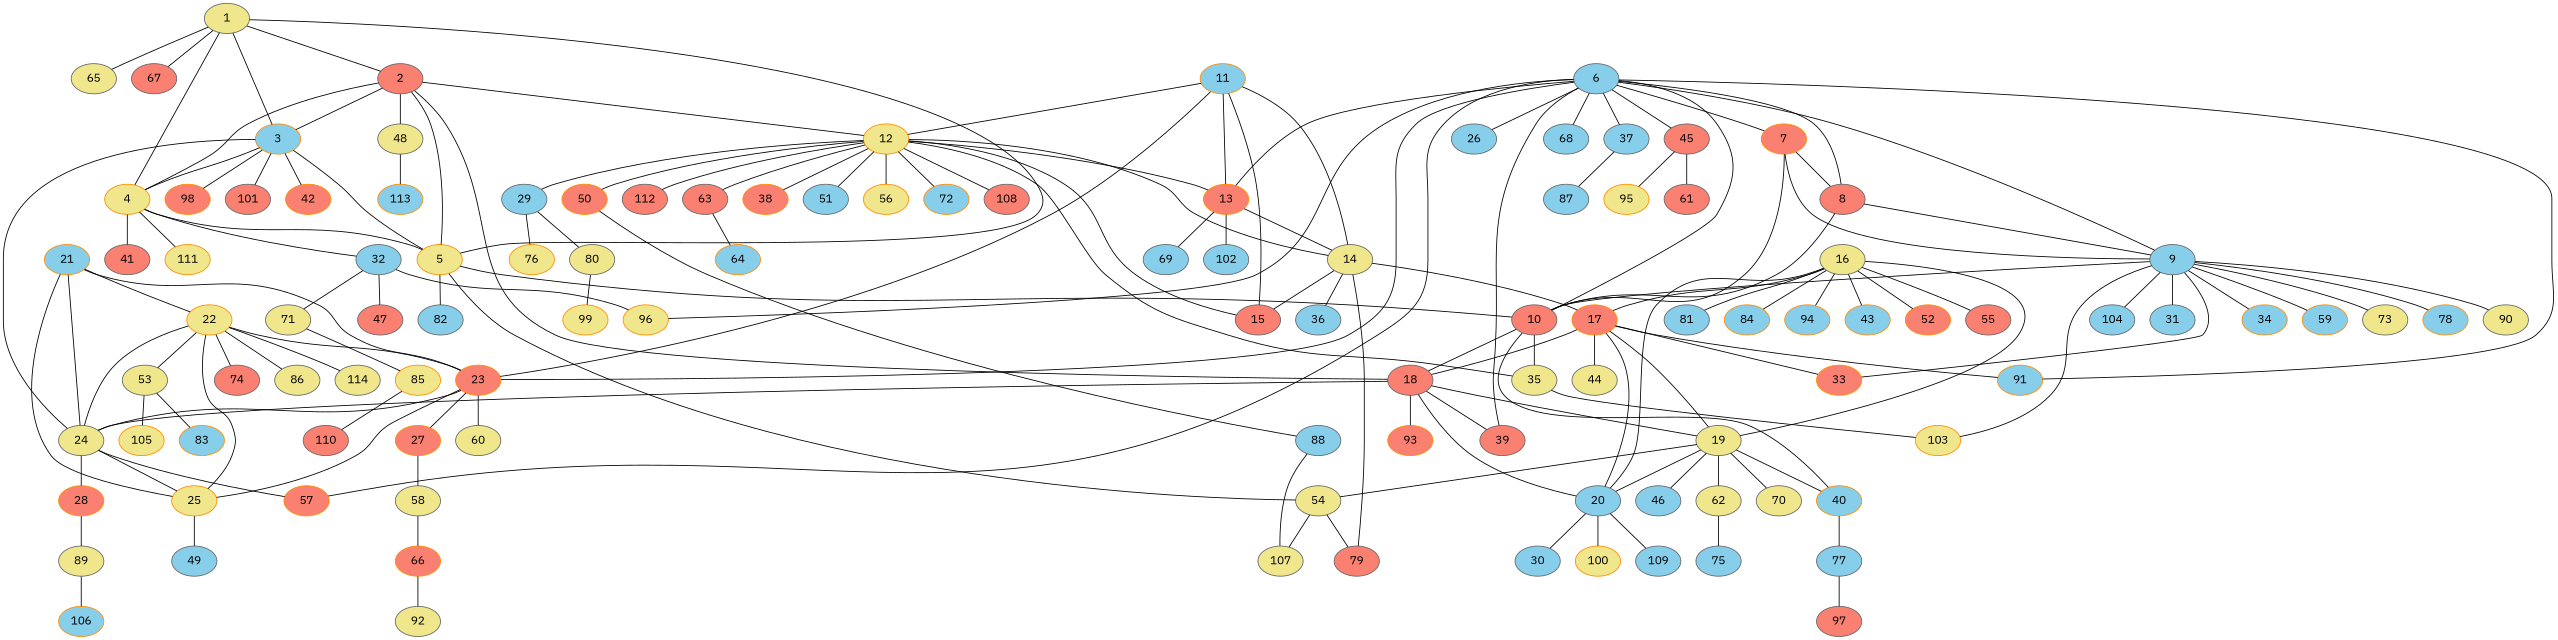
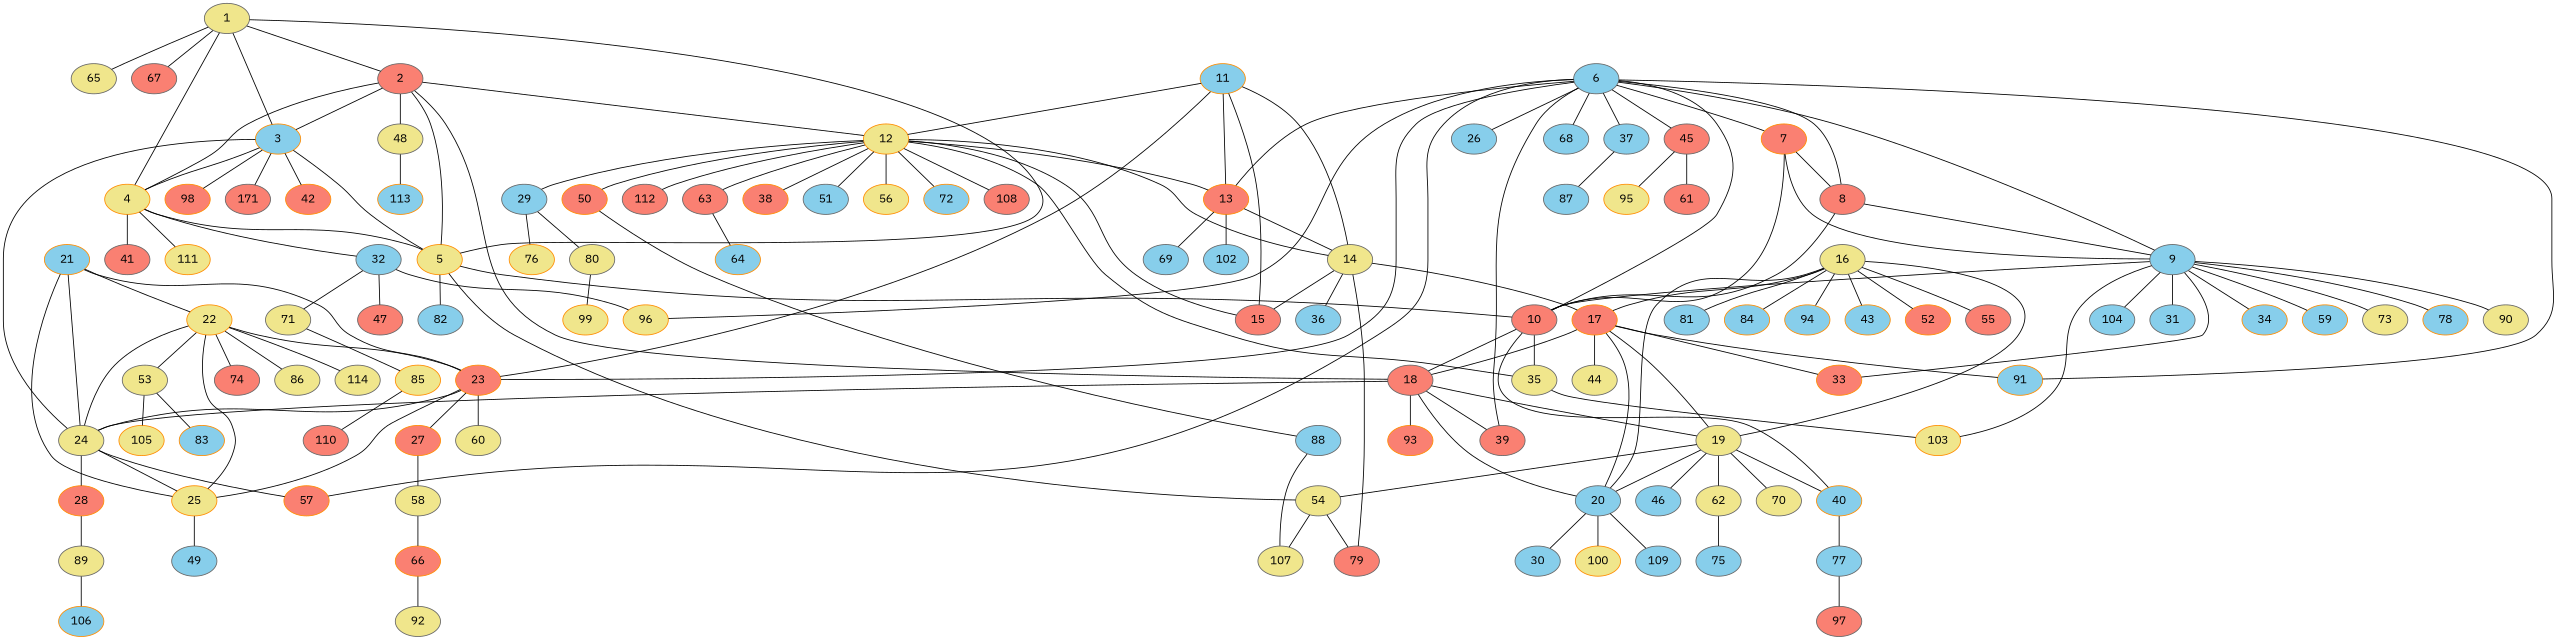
node "101": label "101" -> "171"
